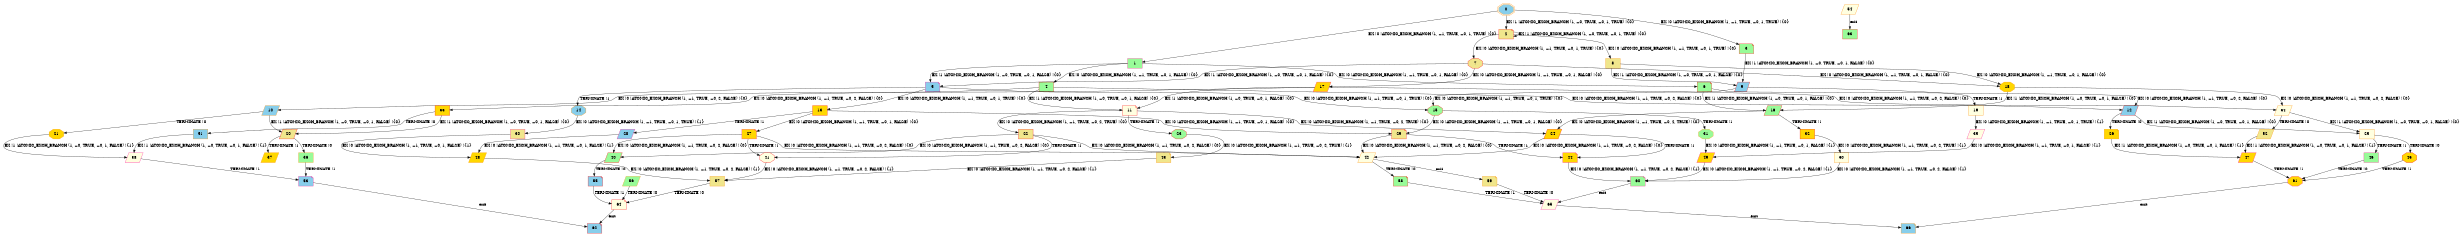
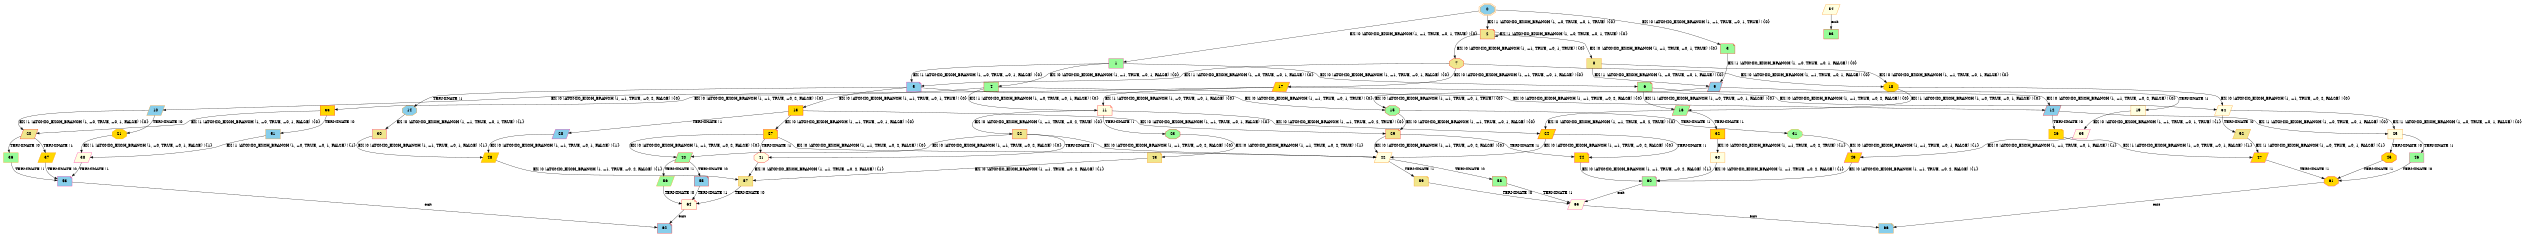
edge "40" -> "56": added, label "TERMINATE !1"
edge "42" -> "59": label "exit" -> "TERMINATE !1"
edge "37" -> "53": added, label "TERMINATE !0"
